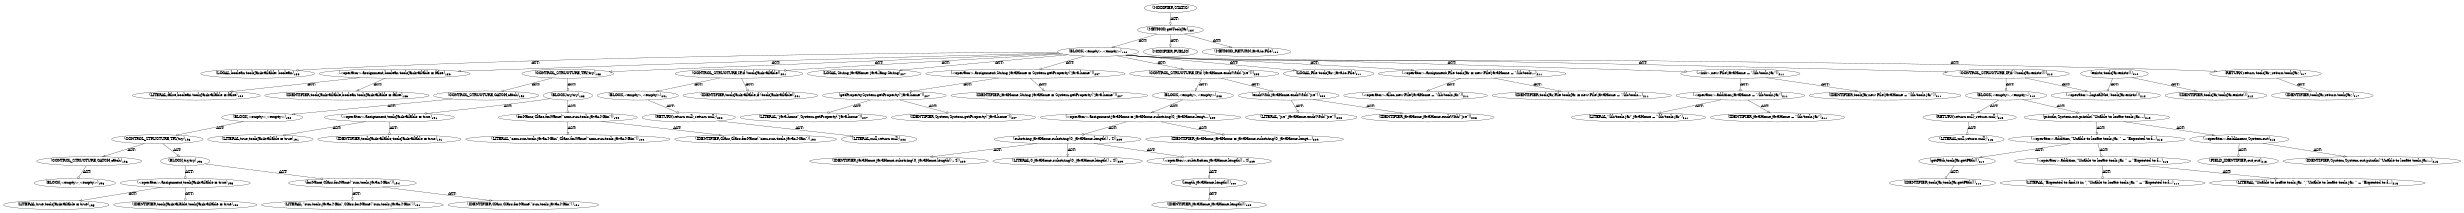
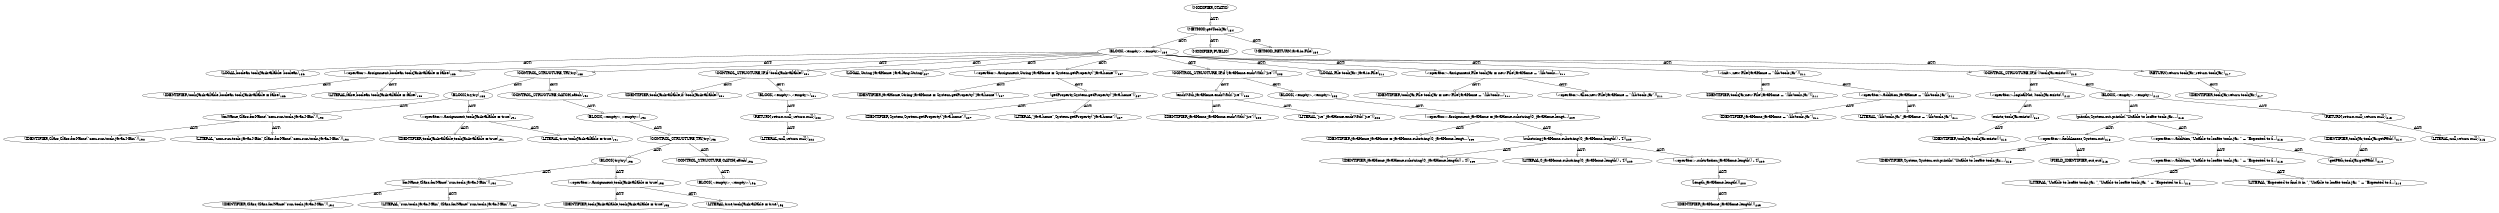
edge "(exists,toolsJar.exists())" -> "(<operator>.logicalNot,!toolsJar.exists())": reversed
edge "(getPath,toolsJar.getPath())" -> "(IDENTIFIER,toolsJar,toolsJar.getPath())": reversed
